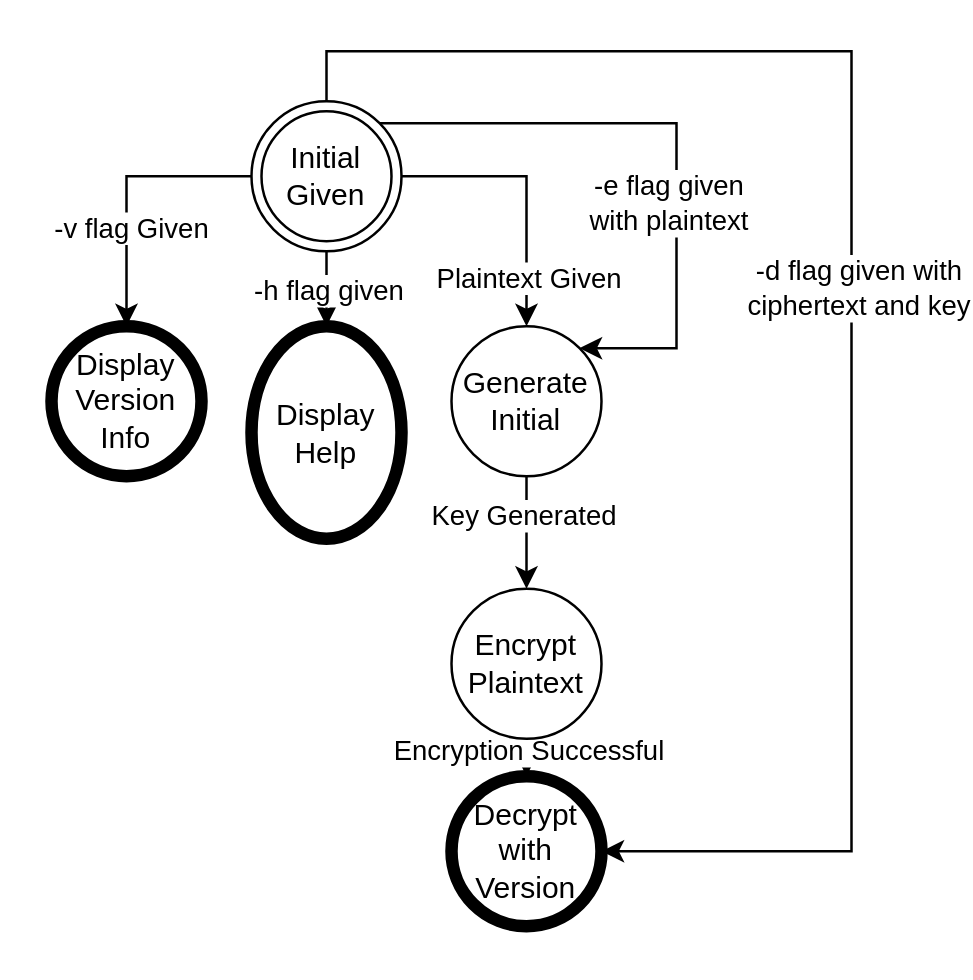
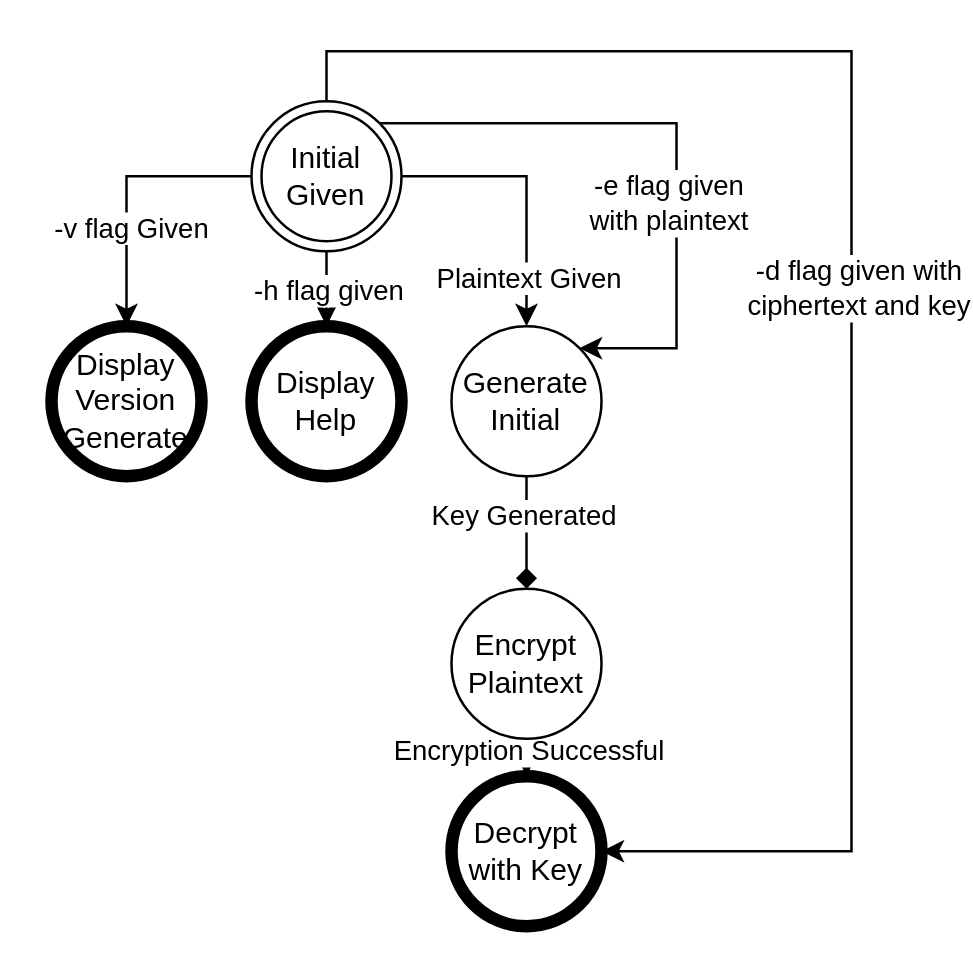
node "Display Version Info": label "Display Version Info" -> "Display Version Generate"
node "Display Help": size 150x213 -> 150x150
edge "Generate Initial" -> "Encrypt Plaintext": arrowhead classic -> diamond
node "Decrypt with Version": label "Decrypt with Version" -> "Decrypt with Key"
